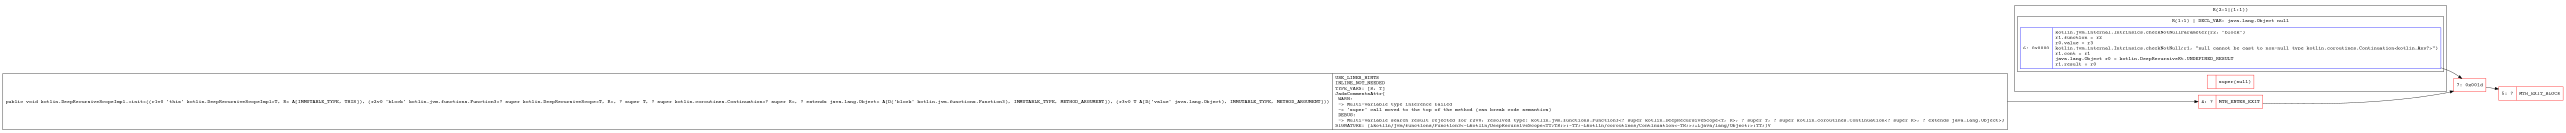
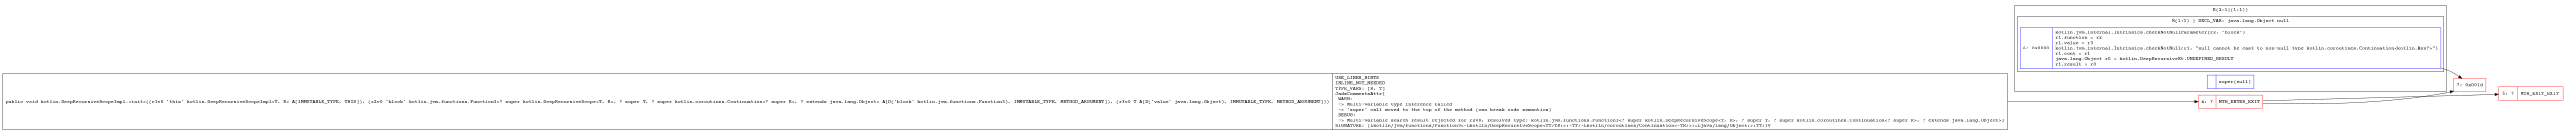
node "6: 0x0000": text "r0.value = r3" -> "r1.value = r3"
node "super(null)": color red -> blue
edge "7: 0x001d" -> "5: ?": now "4: ?" -> "5: ?"
node "5: ?": text "MTH_EXIT_BLOCK" -> "MTH_EXIT_EXIT"
